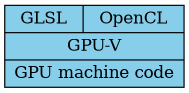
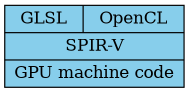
node "GLSL": text "GPU-V" -> "SPIR-V"
